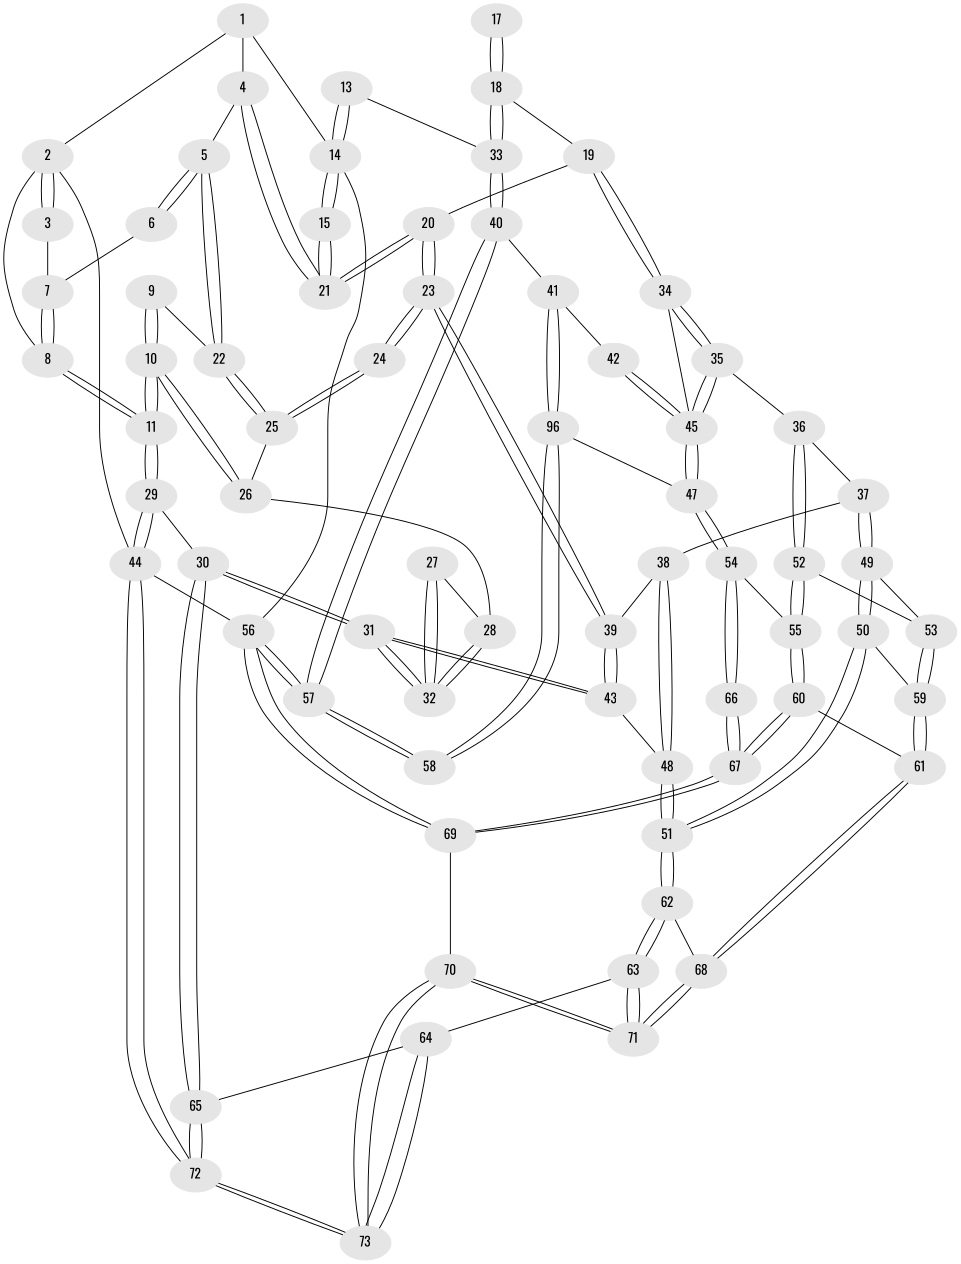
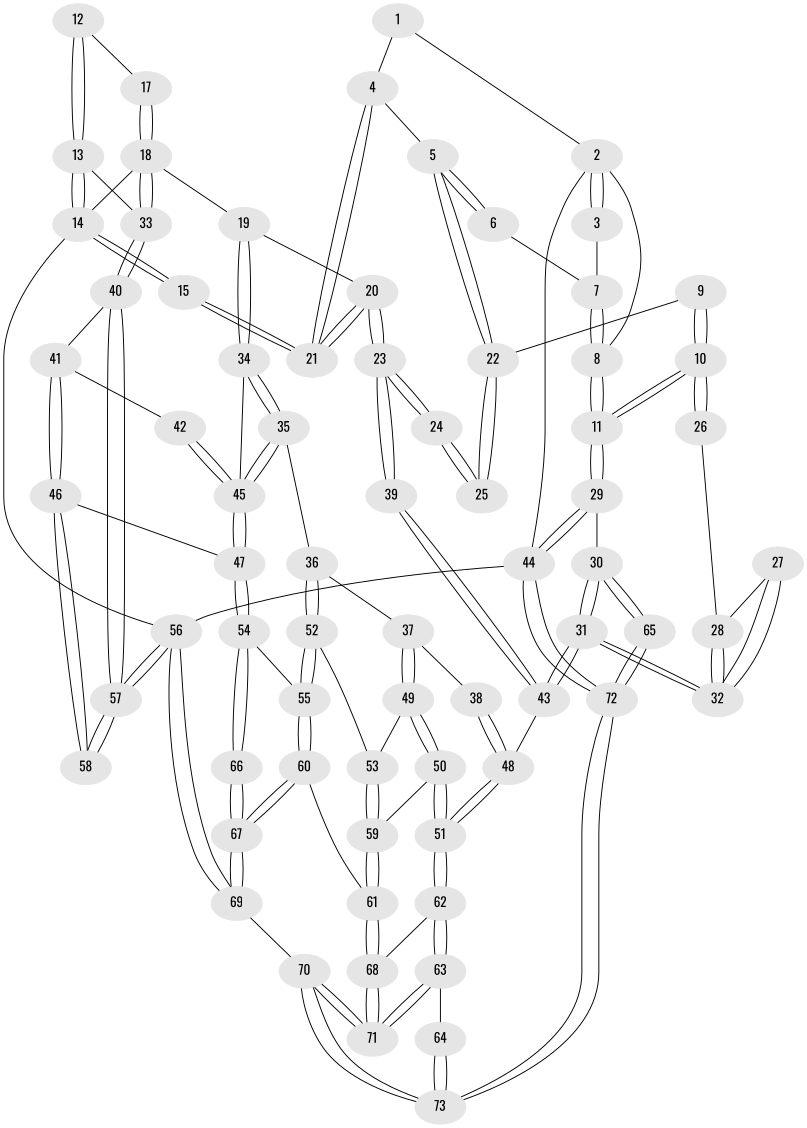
node "12": added
edge "1" -- "14": now "18" -- "14"
node "96": label "96" -> "46"
edge "25" -- "26": removed
edge "38" -- "39": removed
edge "64" -- "65": removed
